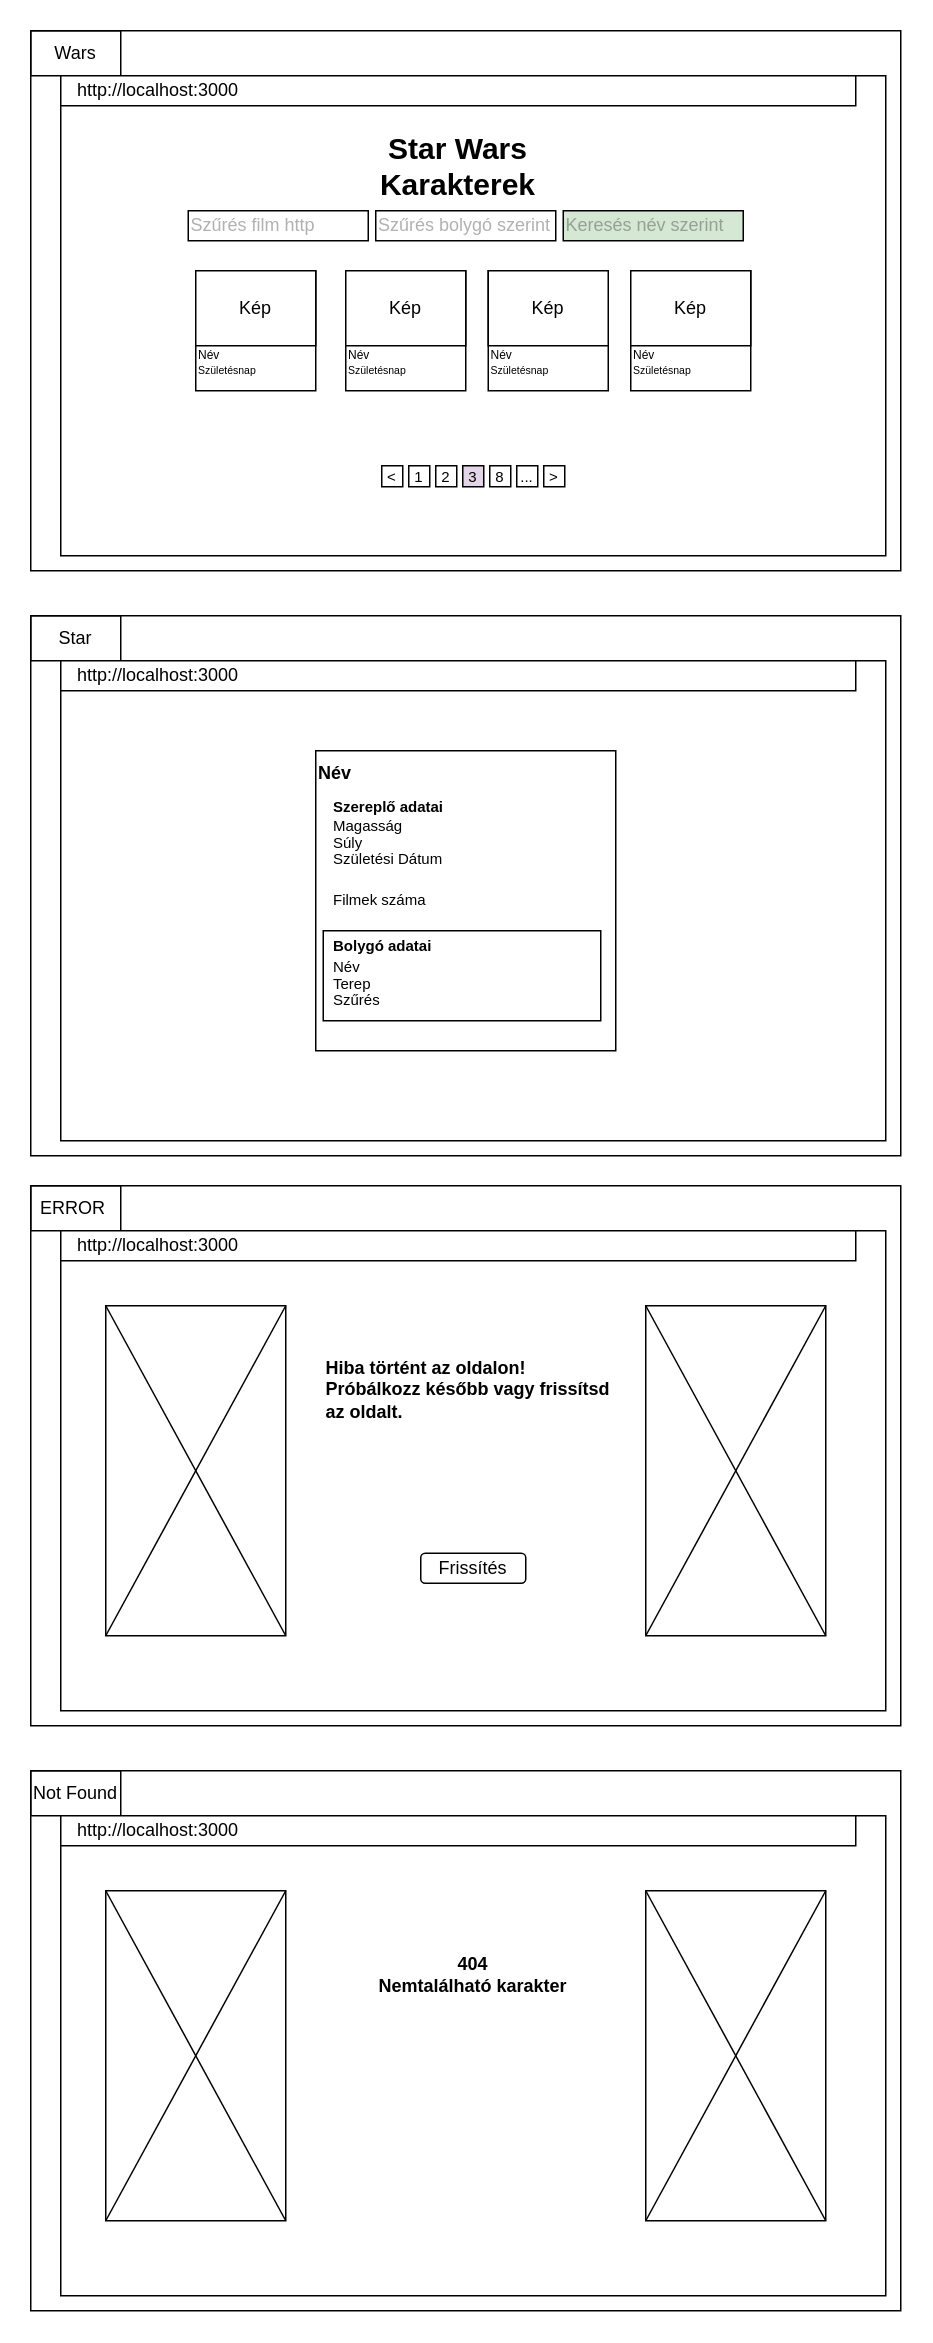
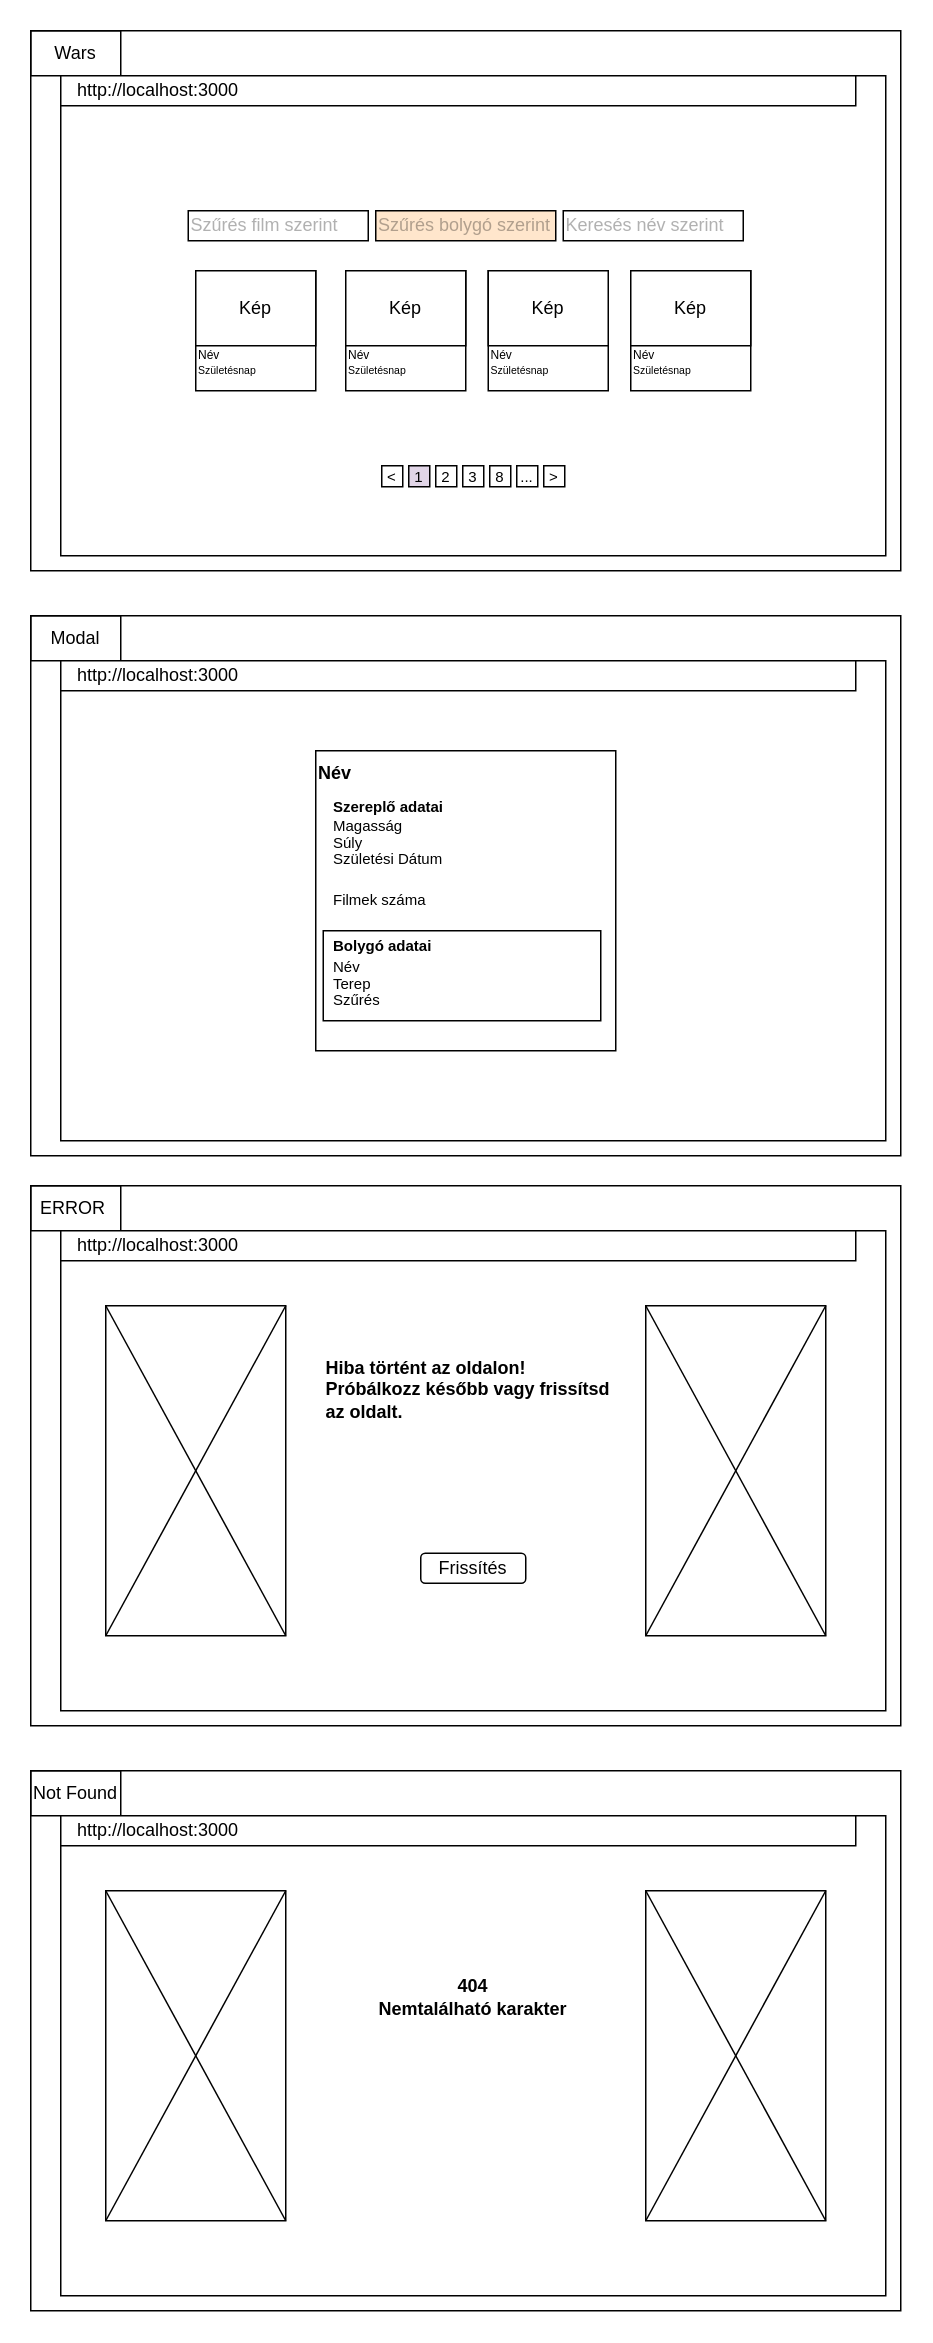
node "Star Wars Karakterek": removed
node "Szűrés film http": label "Szűrés film http" -> "Szűrés film szerint"
node "Szűrés bolygó szerint": fillcolor #ffffff -> #ffe6cc
node "Keresés név szerint": fillcolor #d5e8d4 -> #ffffff
node "1": fillcolor #ffffff -> #e1d5e7
node "3": fillcolor #e1d5e7 -> #ffffff
node "Star": label "Star" -> "Modal"
node "404 Nemtalálható karakter": moved (473, 1975) -> (473, 1997)
